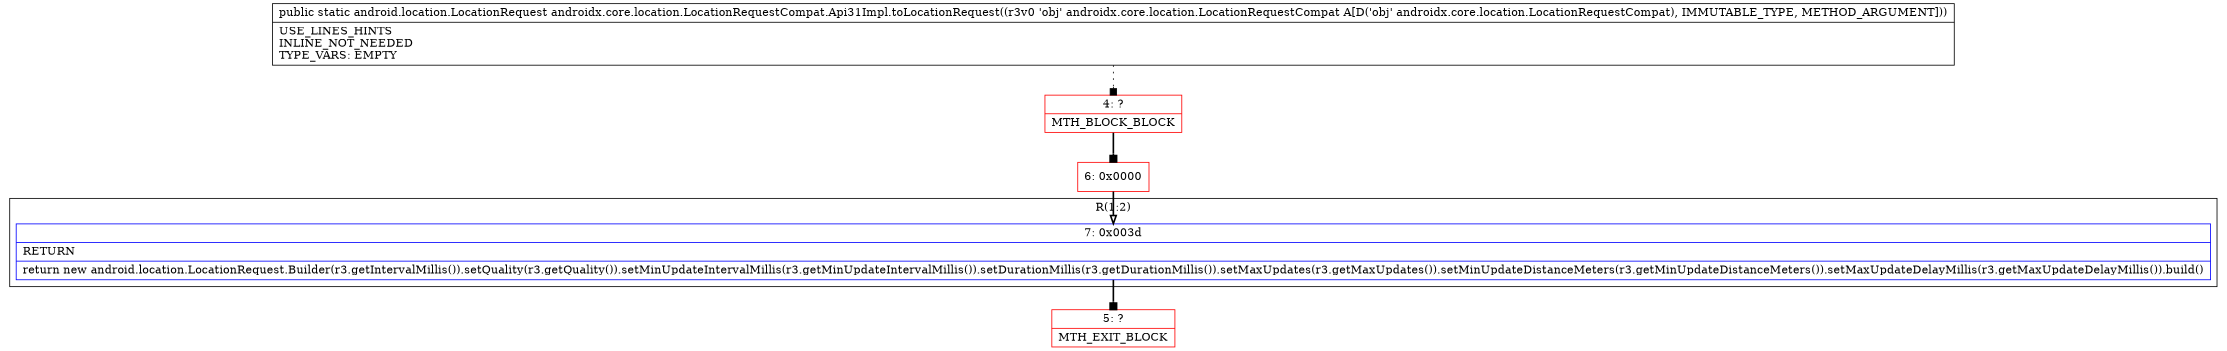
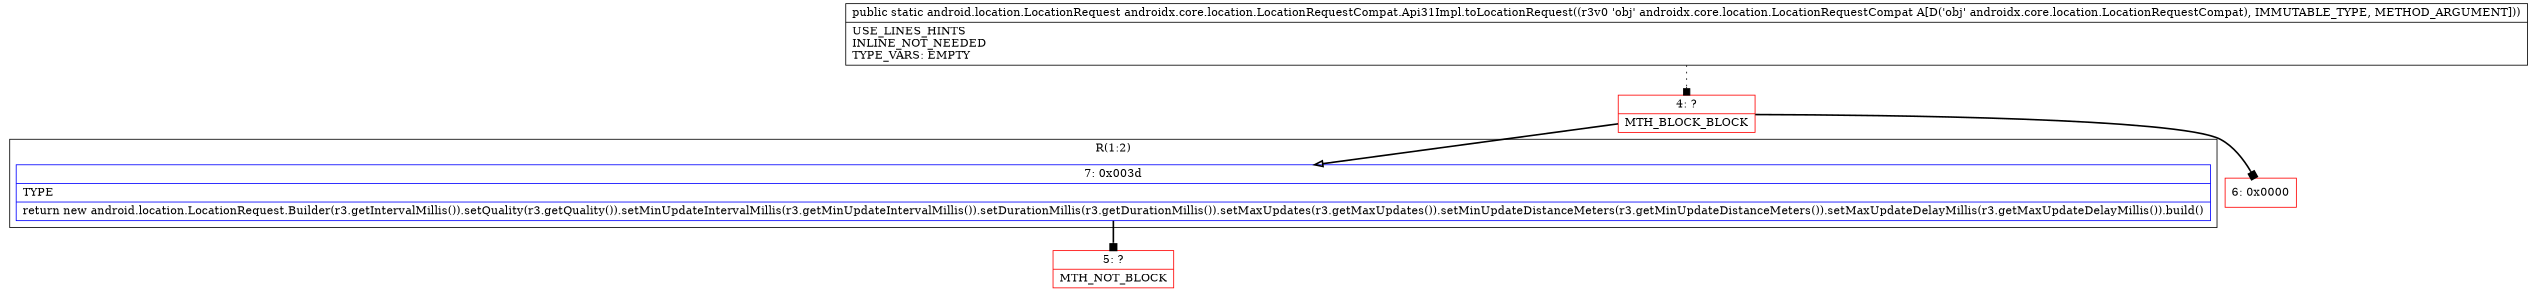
edge "6: 0x0000" -> "7: 0x003d": now "4: ?" -> "7: 0x003d"
node "7: 0x003d": text "RETURN" -> "TYPE"
node "5: ?": text "MTH_EXIT_BLOCK" -> "MTH_NOT_BLOCK"
